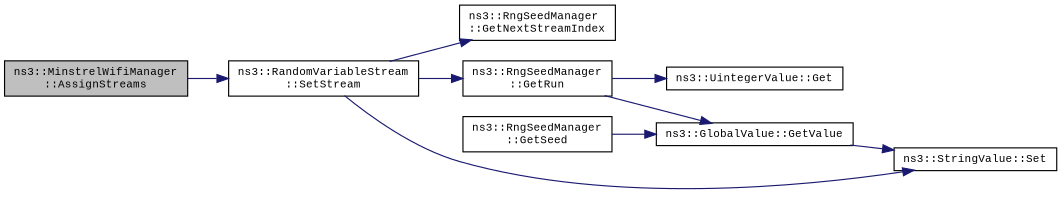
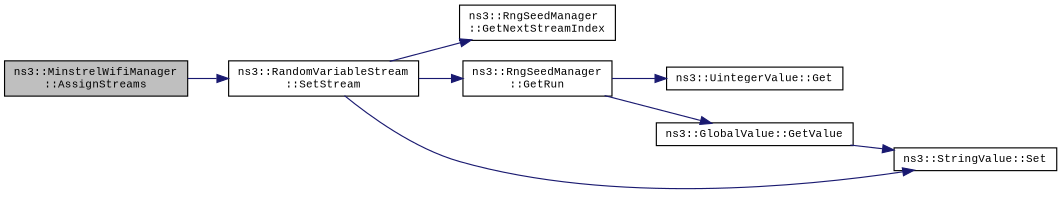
node "ns3::RngSeedManager ::GetSeed": removed
